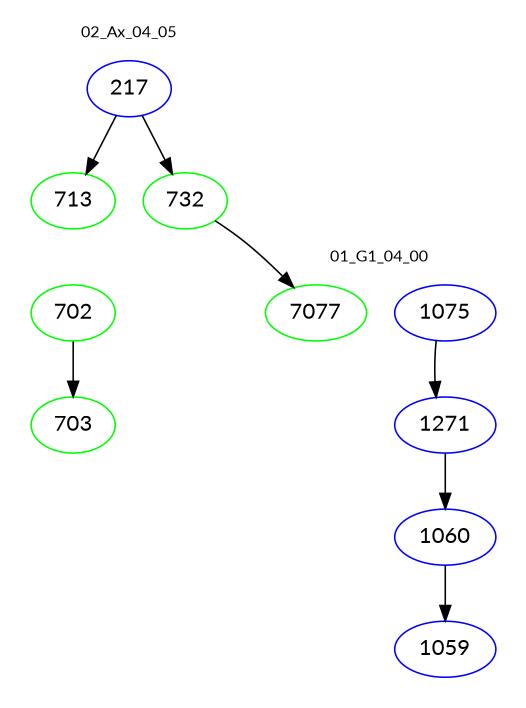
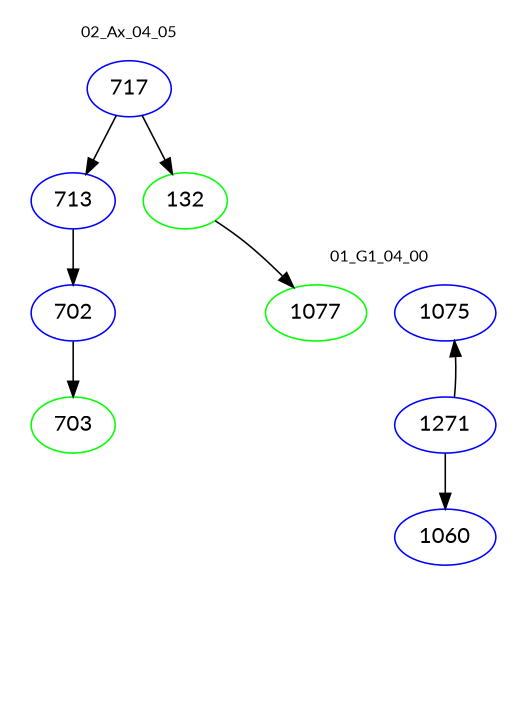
node "217": label "217" -> "717"
node "713": color green -> blue
node "732": label "732" -> "132"
edge "713" -> "702": added
node "702": color green -> blue
node "7077": label "7077" -> "1077"
edge "1075" -> "1271": reversed
node "1059": removed
